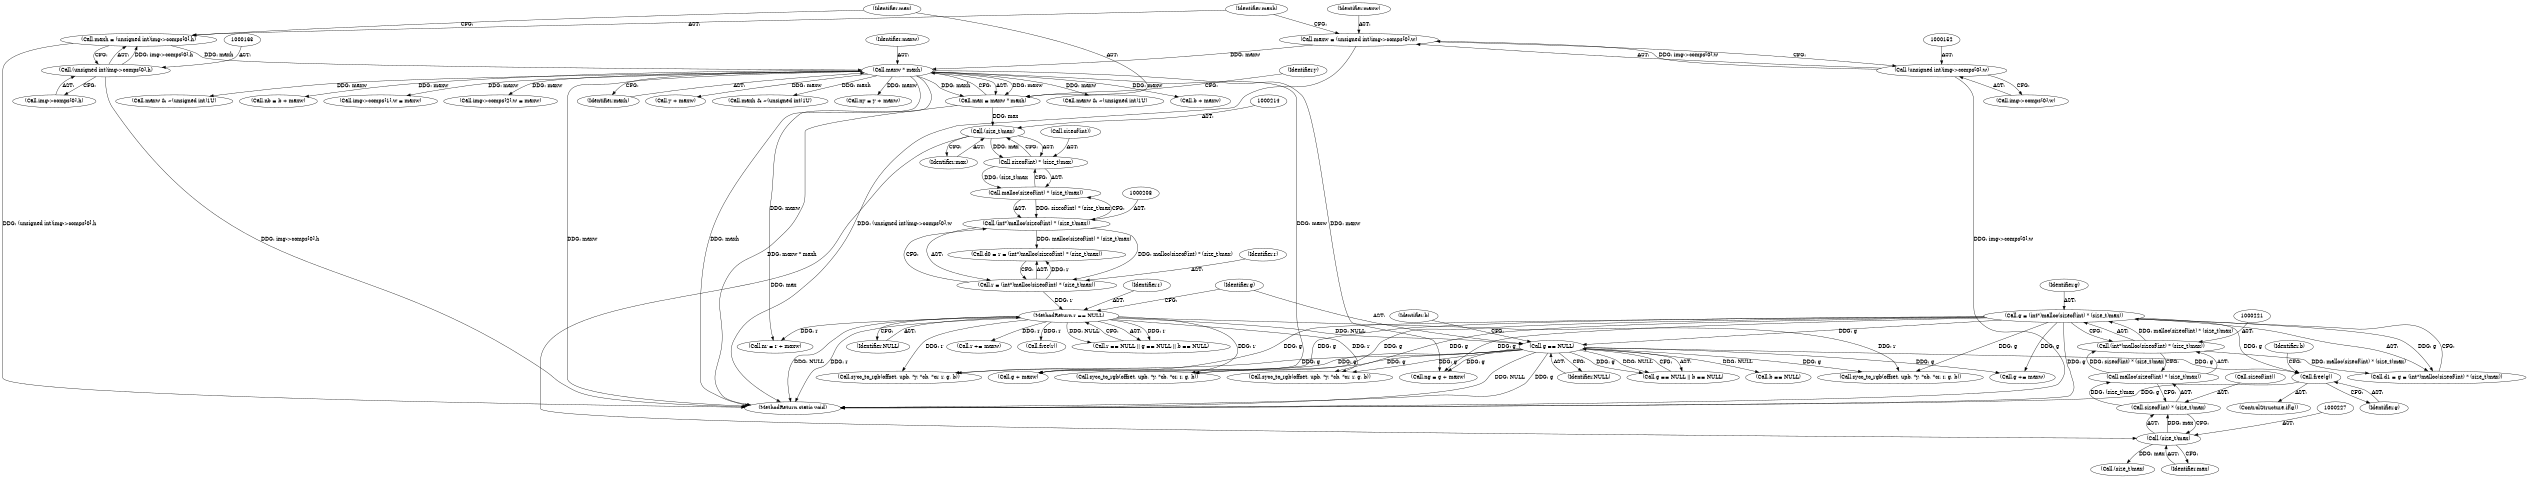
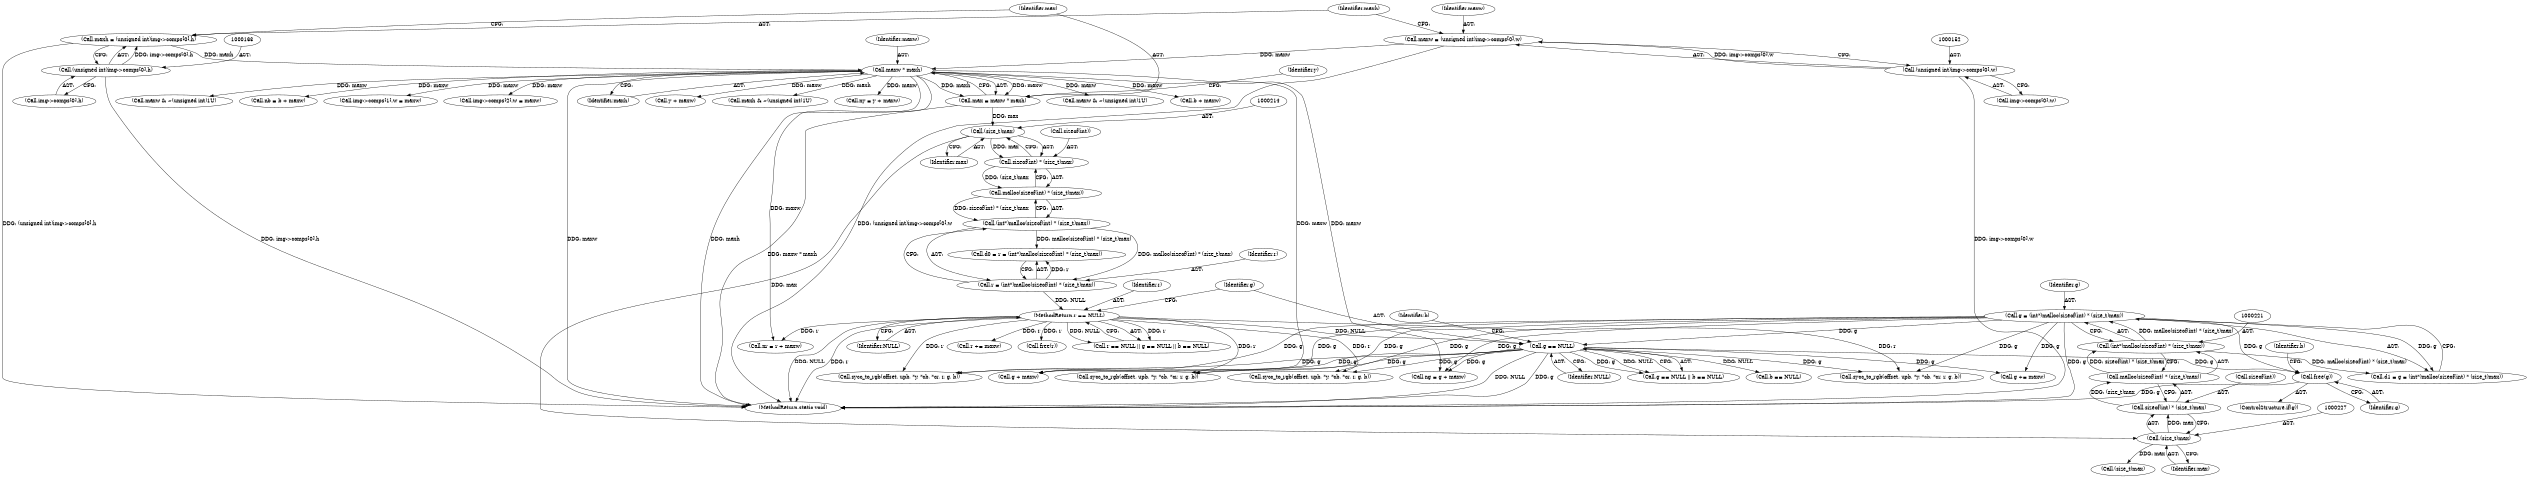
node "1000208": removed
edge "(Call,r = (int*)malloc(sizeof(int) * (size_t)max))" -> "(MethodReturn,r == NULL)": label "DDG: r" -> "DDG: NULL"
